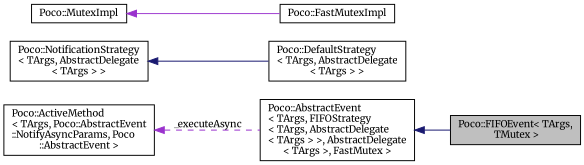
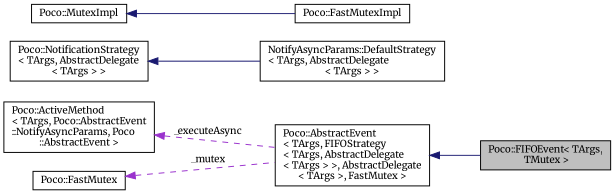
edge "Poco::FastMutexImpl" -> "Poco::MutexImpl": color darkorchid3 -> midnightblue
node "Poco::DefaultStrategy < TArgs, AbstractDelegate < TArgs > >": label "Poco::DefaultStrategy < TArgs, AbstractDelegate < TArgs > >" -> "NotifyAsyncParams::DefaultStrategy < TArgs, AbstractDelegate < TArgs > >"
node "Poco::FastMutex": added
